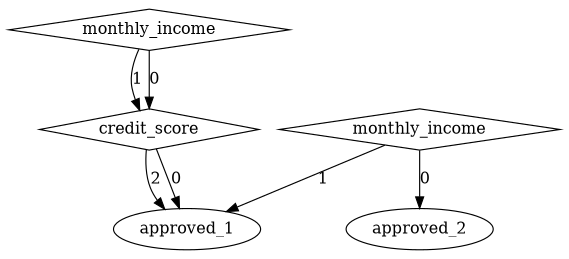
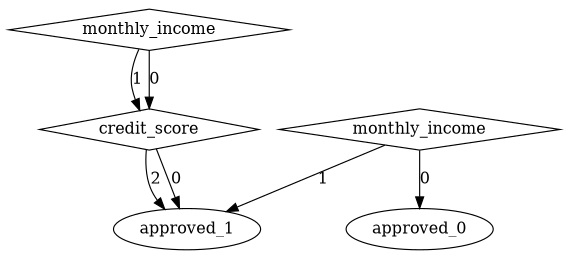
node "approved_2": label "approved_2" -> "approved_0"
